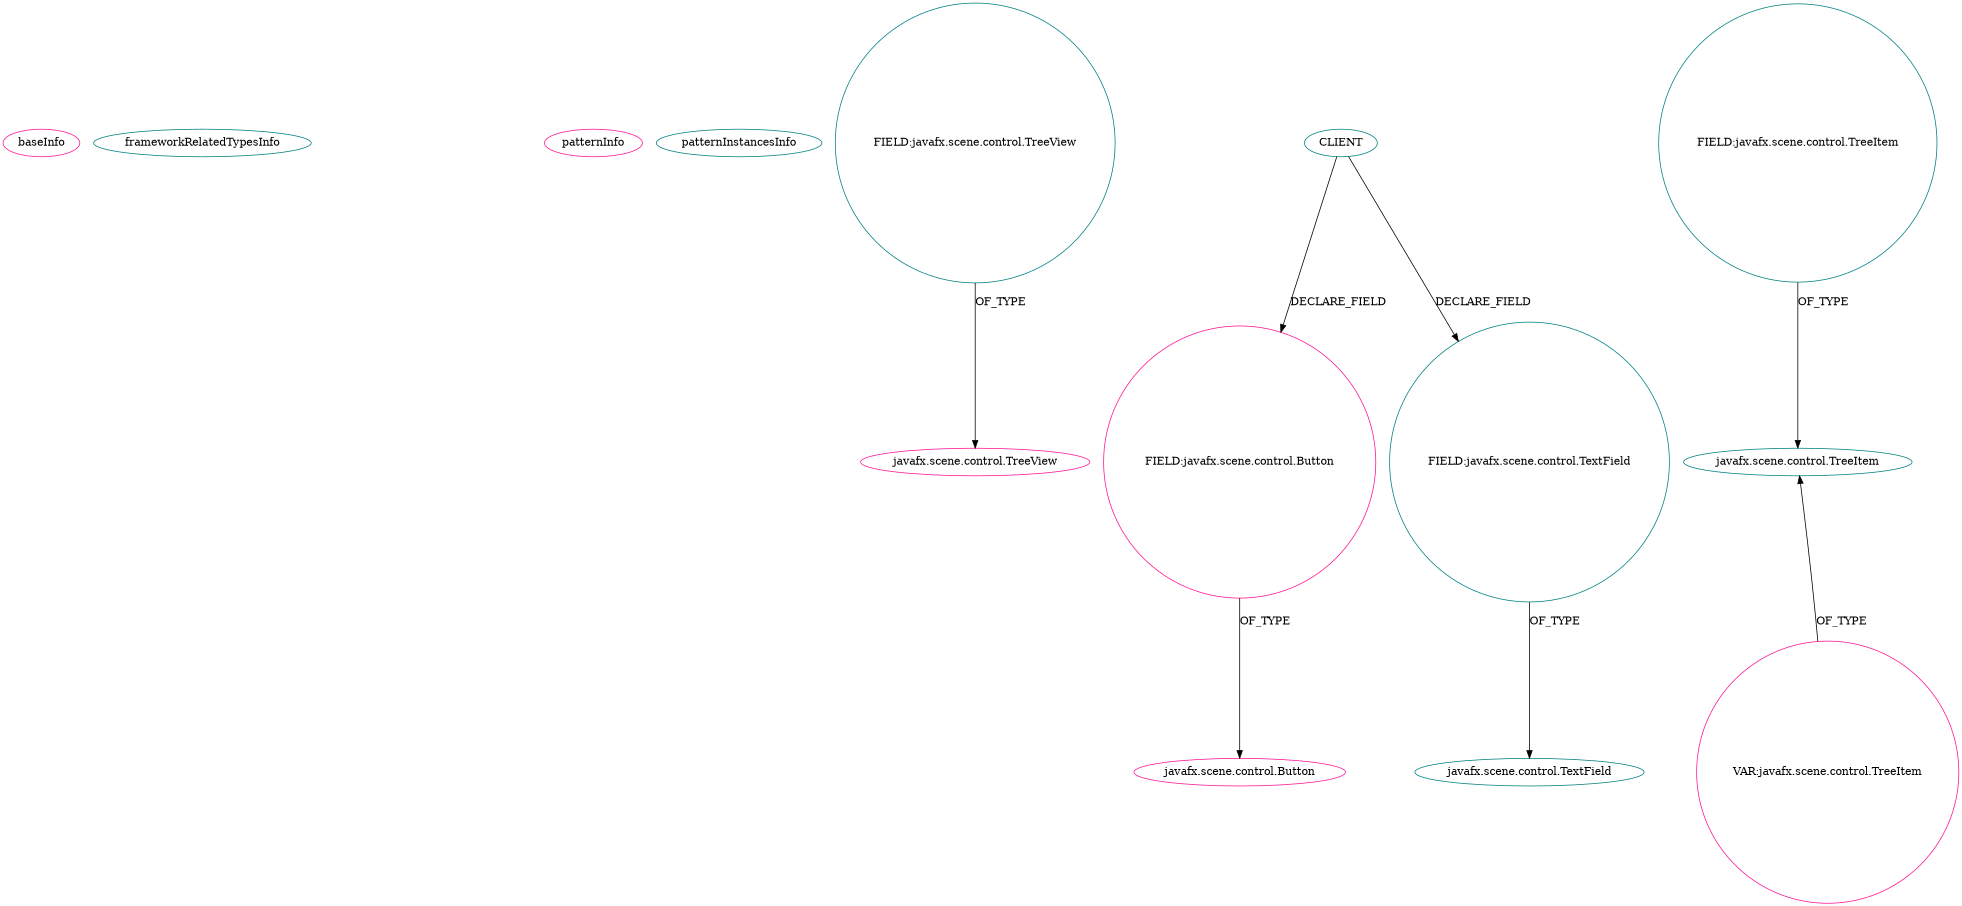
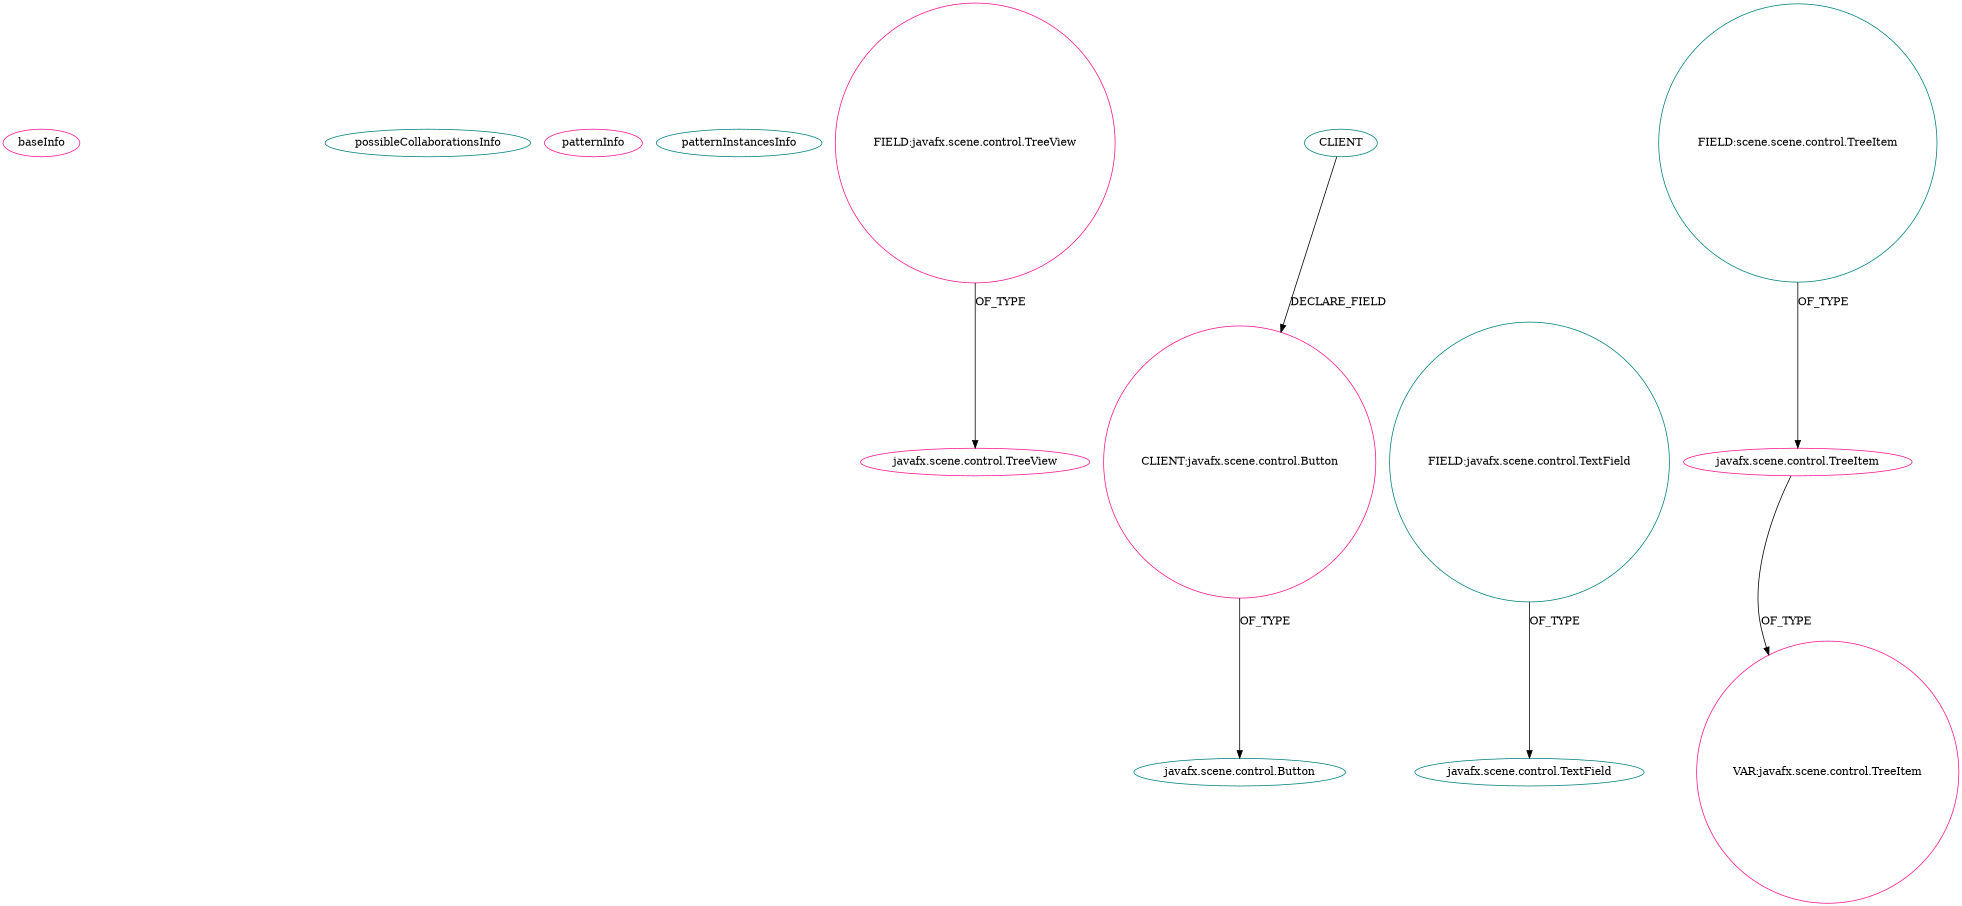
node "frameworkRelatedTypesInfo": removed
node "possibleCollaborationsInfo": added
node "FIELD:javafx.scene.control.TreeView": color teal -> deeppink
node "FIELD:javafx.scene.control.TreeItem": label "FIELD:javafx.scene.control.TreeItem" -> "FIELD:scene.scene.control.TreeItem"
edge "CLIENT" -> "FIELD:javafx.scene.control.TextField": removed, label "DECLARE_FIELD"
node "FIELD:javafx.scene.control.Button": label "FIELD:javafx.scene.control.Button" -> "CLIENT:javafx.scene.control.Button"
node "javafx.scene.control.TreeItem": color teal -> deeppink
edge "VAR:javafx.scene.control.TreeItem" -> "javafx.scene.control.TreeItem": reversed
node "javafx.scene.control.Button": color deeppink -> teal
